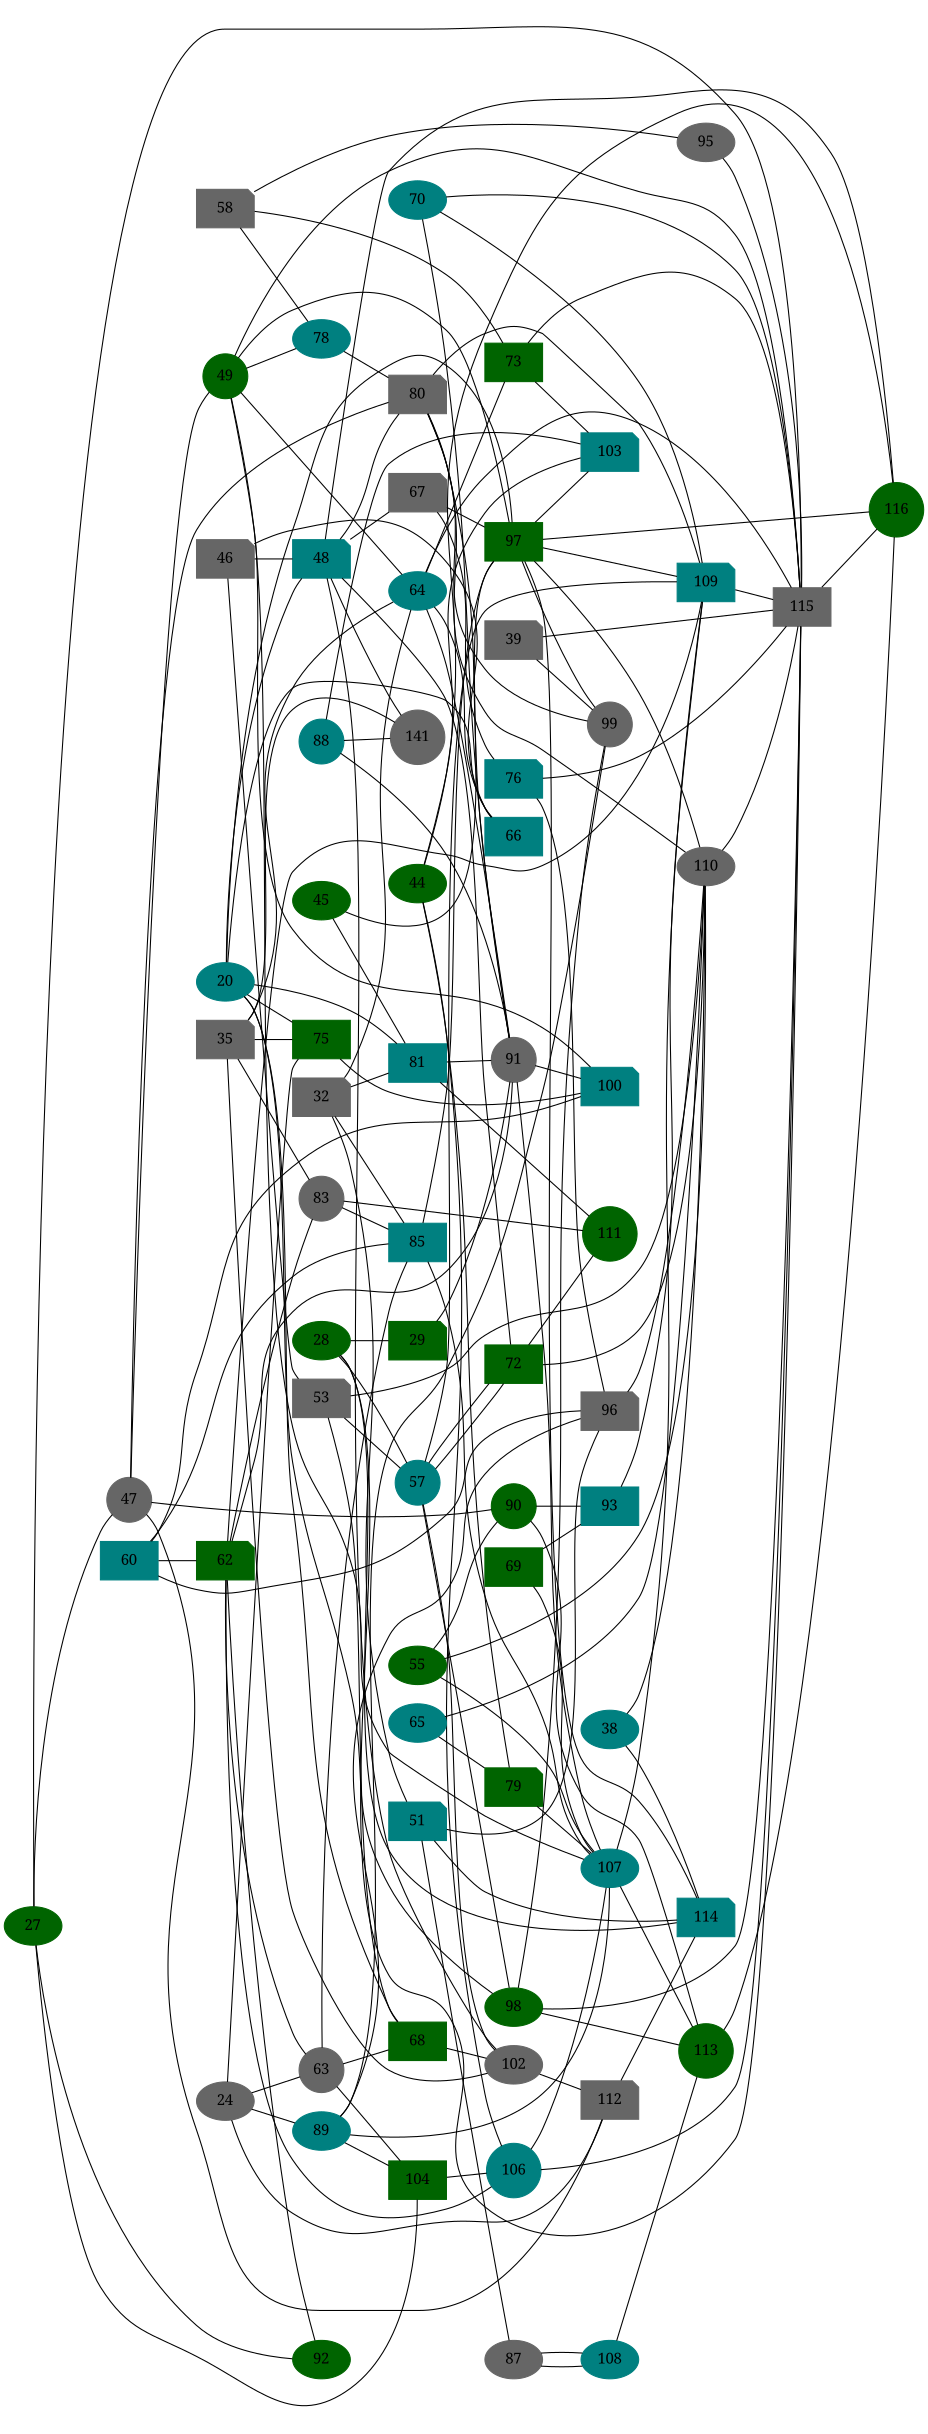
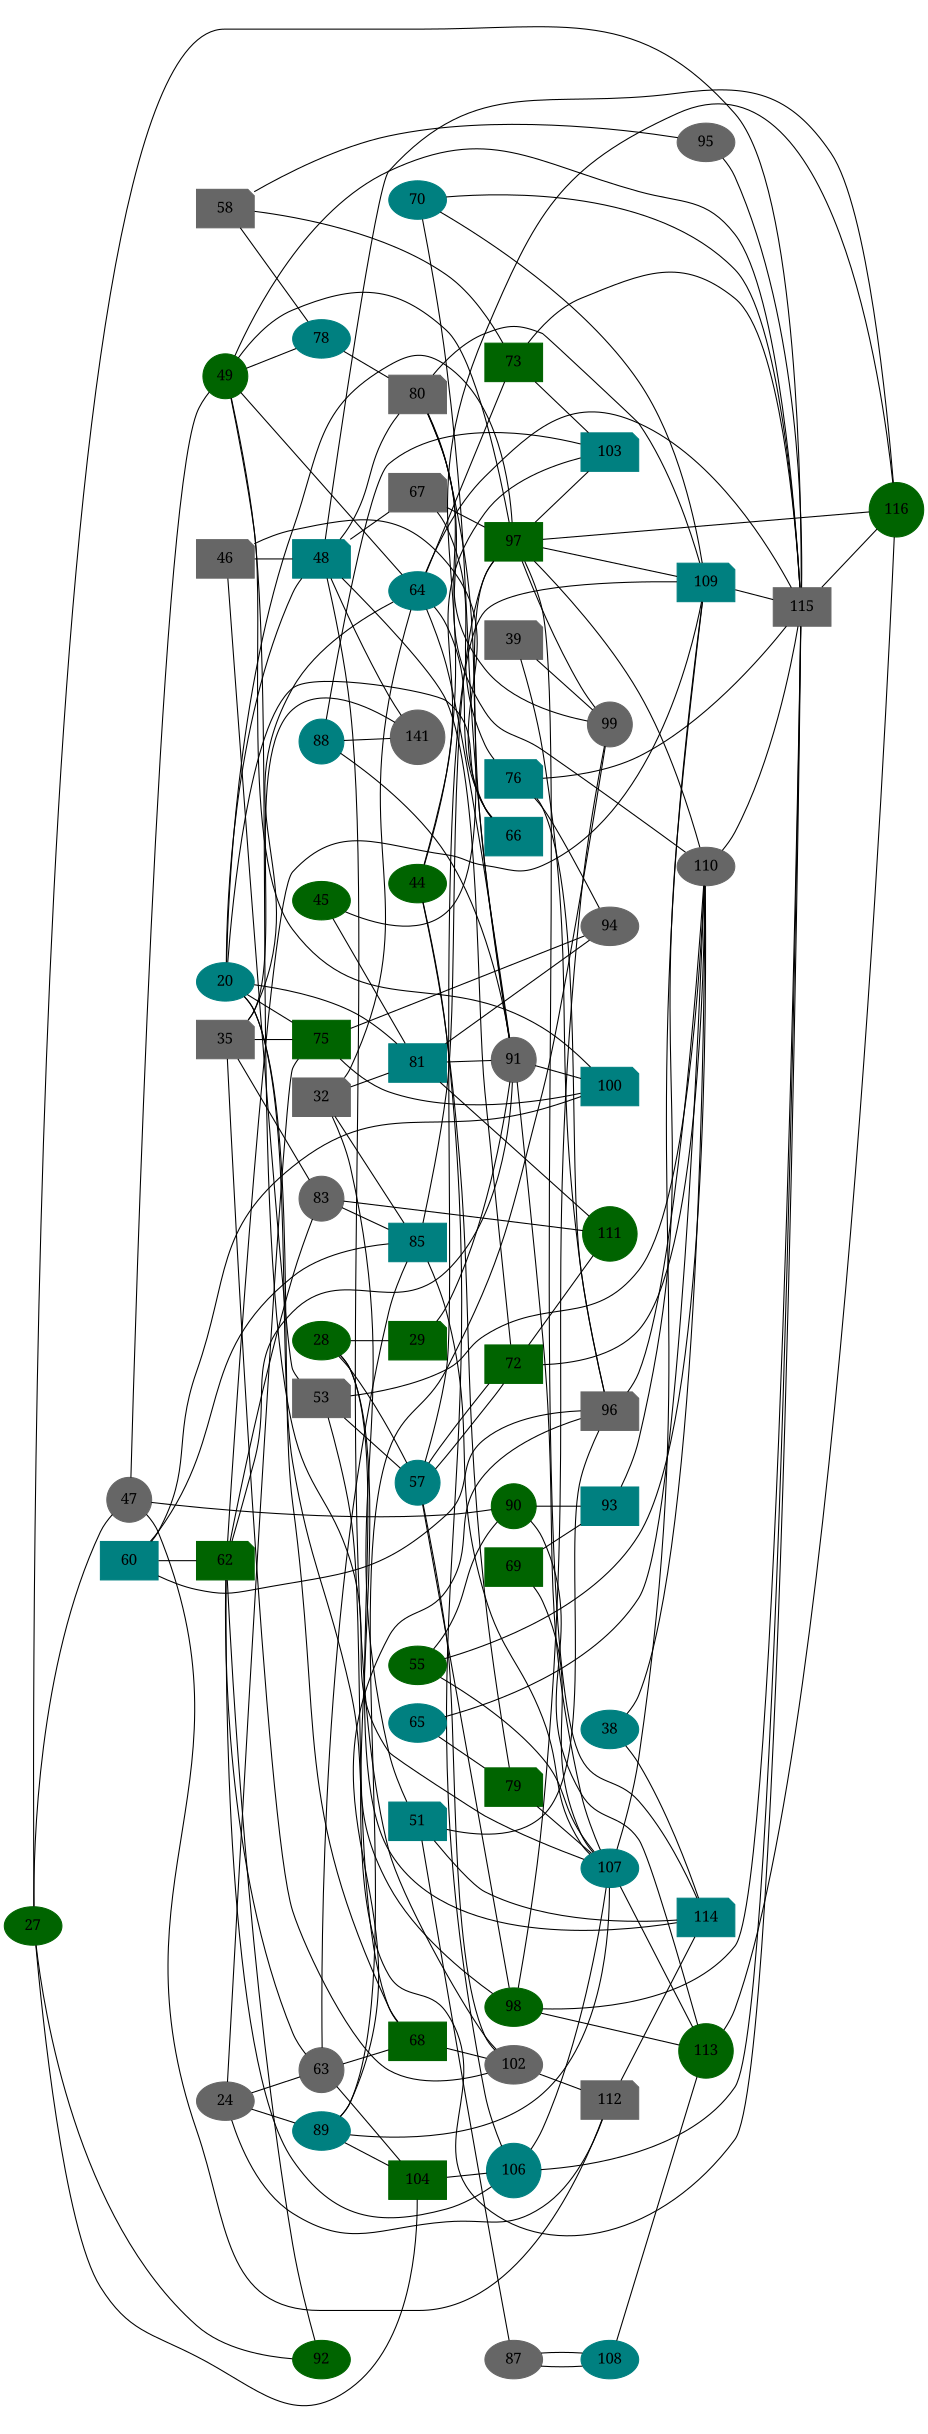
edge "80" -- "47": removed
edge "115" -- "39": now "96" -- "39"
node "94": added
